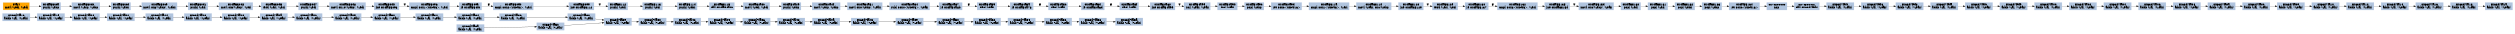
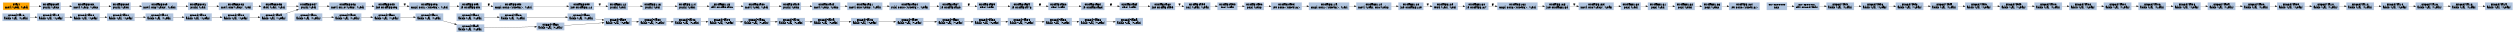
edge "0x4fa55164 ret $0xc<UINT16>" -> "0x7c8000c0 nop": removed
edge "0x63d7fa2a addb %al, (%eax)" -> "0x63d7fa2c addb %al, (%eax)": now "0x63d7fa2a addb %al, (%eax)" -> "0x4fa550d7 pushl %edi"
edge "0x63d7fa32 addb %al, (%eax)" -> "0x63d7fa34 addb %al, (%eax)": now "0x63d7fa32 addb %al, (%eax)" -> "0x63d7fa3a addb %al, (%eax)"
